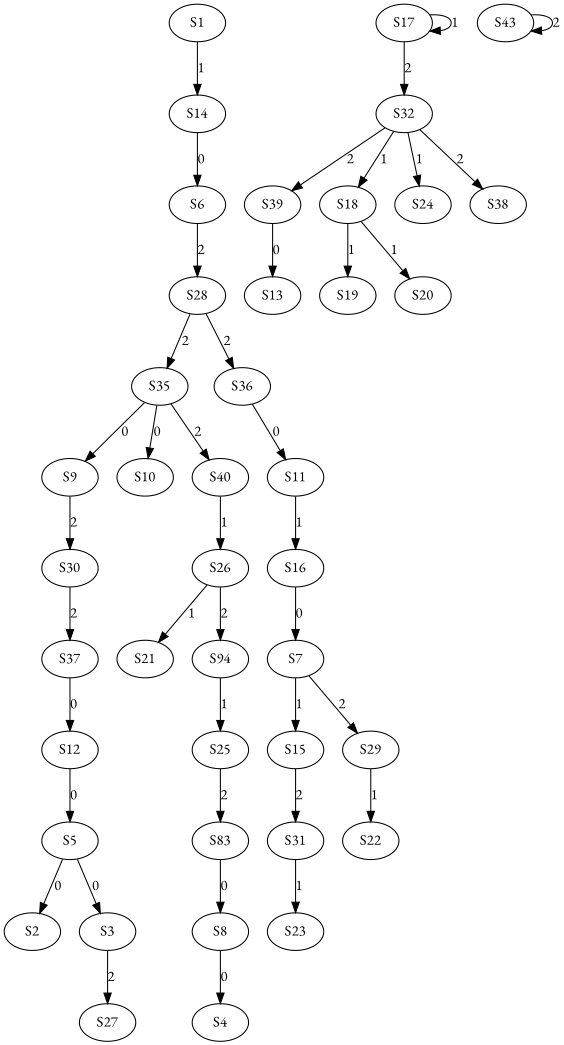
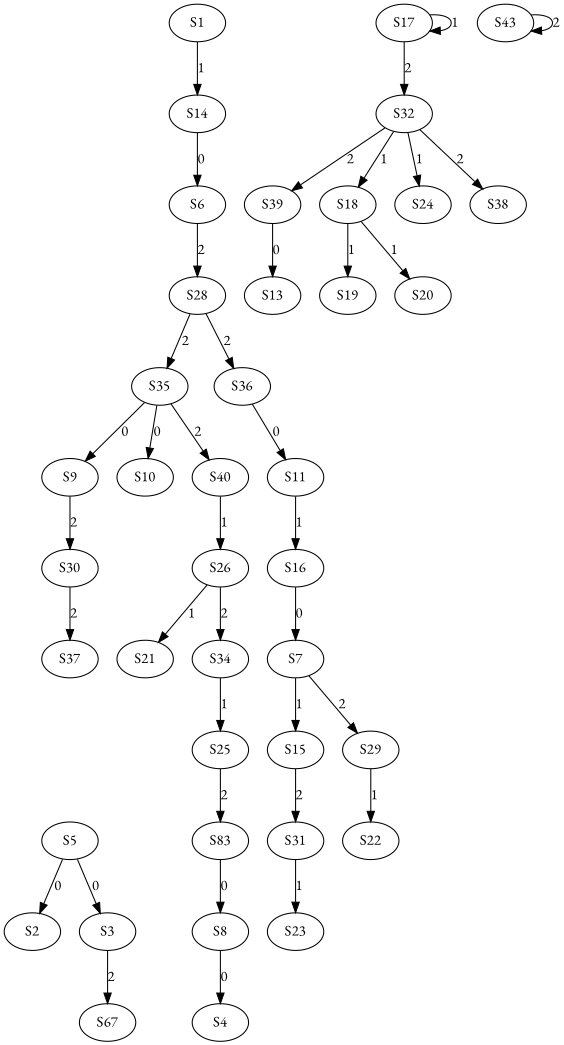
node "S94": label "S94" -> "S34"
node "S12": removed
node "S27": label "S27" -> "S67"
